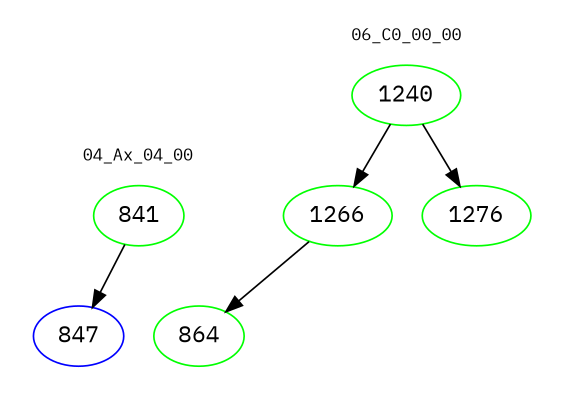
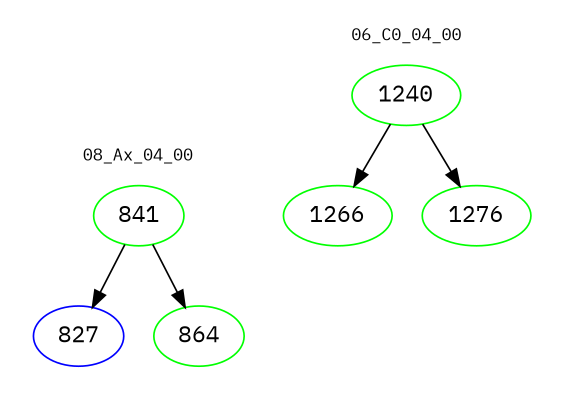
cluster "06_C0_00_00": label "06_C0_00_00" -> "06_C0_04_00"
cluster "04_Ax_04_00": label "04_Ax_04_00" -> "08_Ax_04_00"
edge "1266" -> "864": now "841" -> "864"
node "847": label "847" -> "827"
